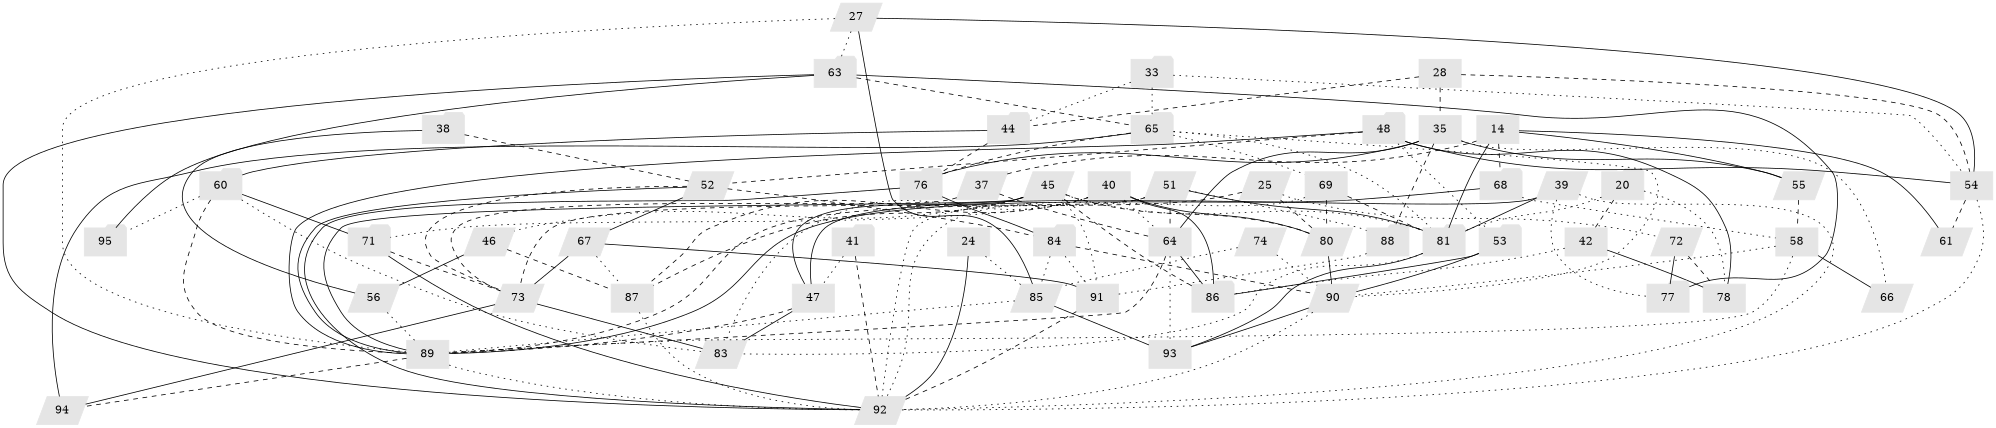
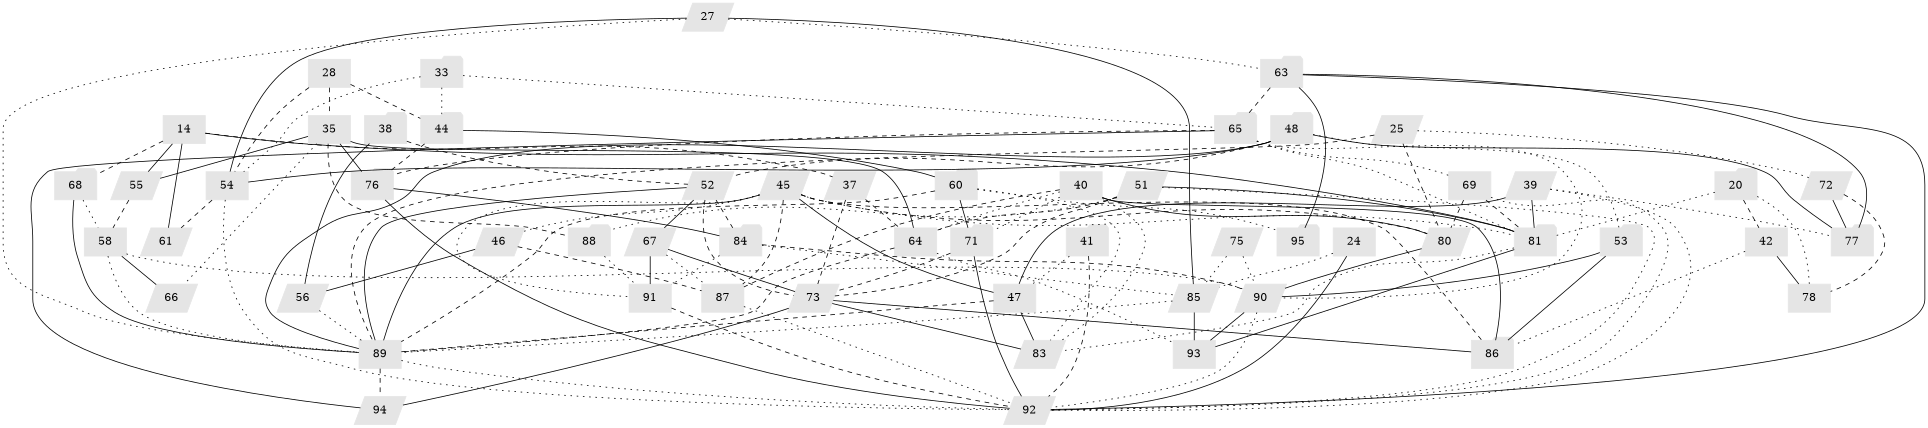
edge "48" -- "78": now "48" -- "77"
node "74": label "74" -> "75"
edge "64" -- "86": now "73" -- "86"
